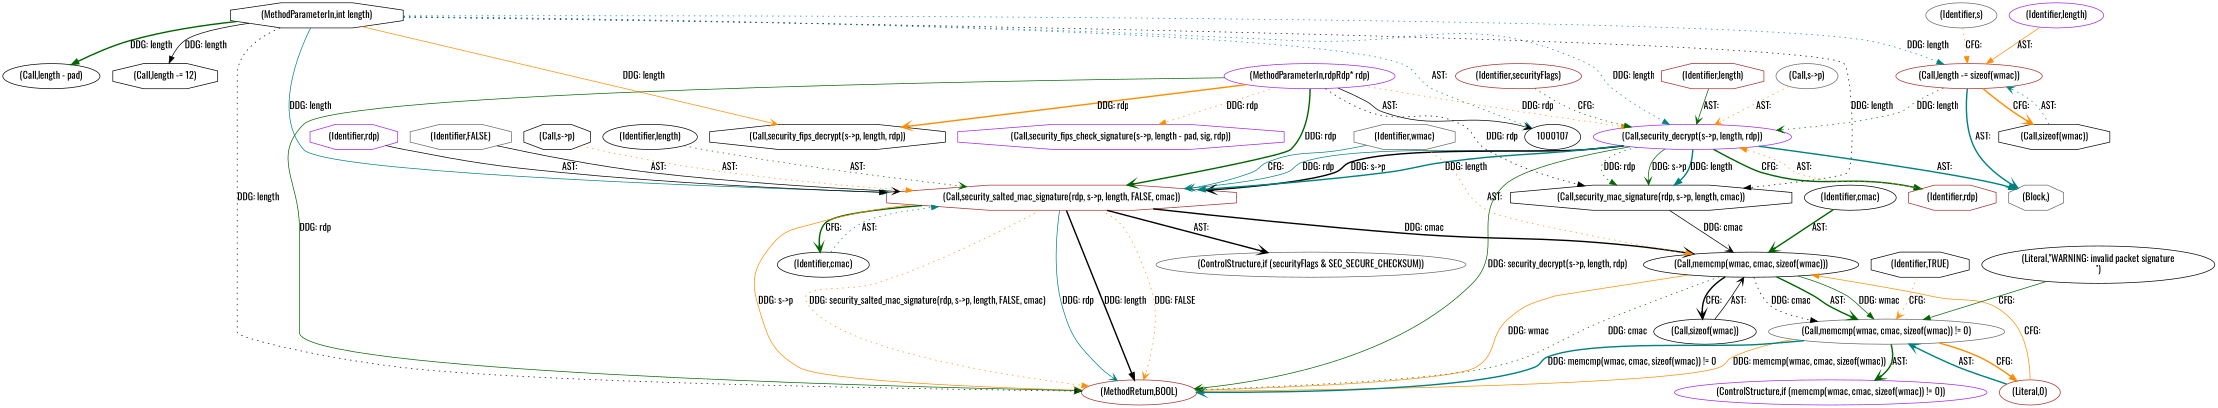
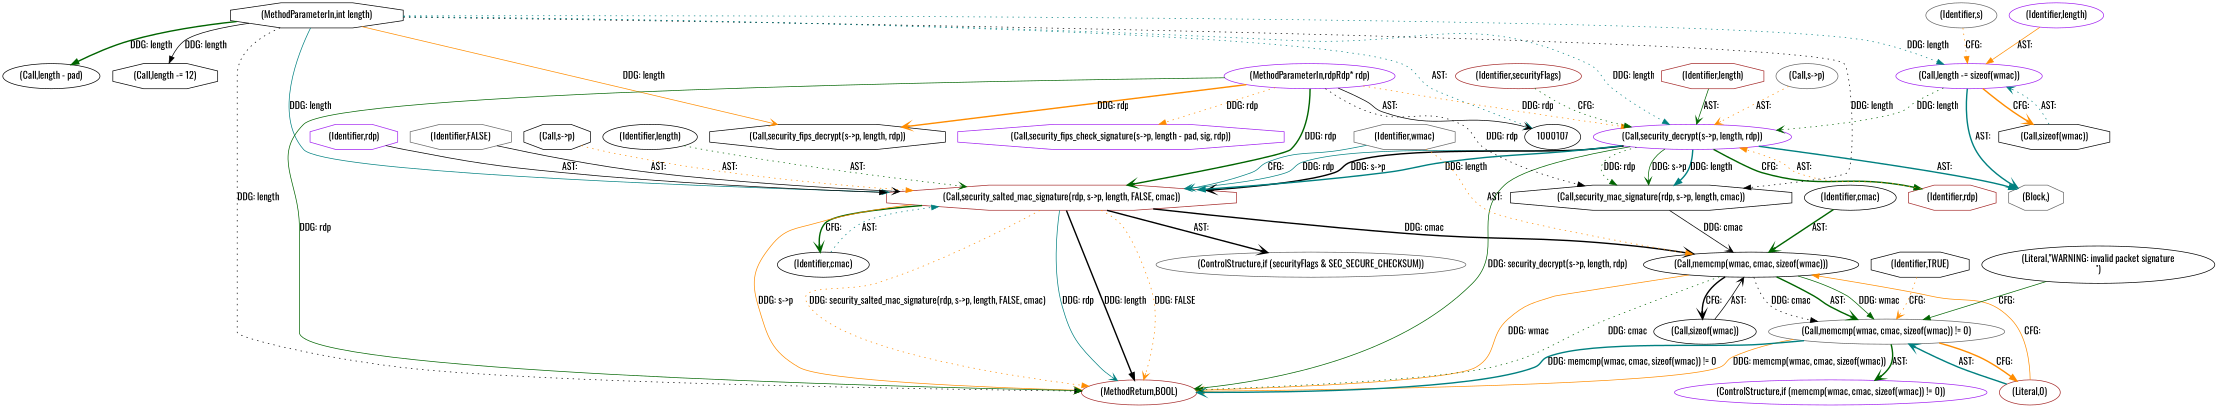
node "(Call,length -= sizeof(wmac))": color brown -> purple
